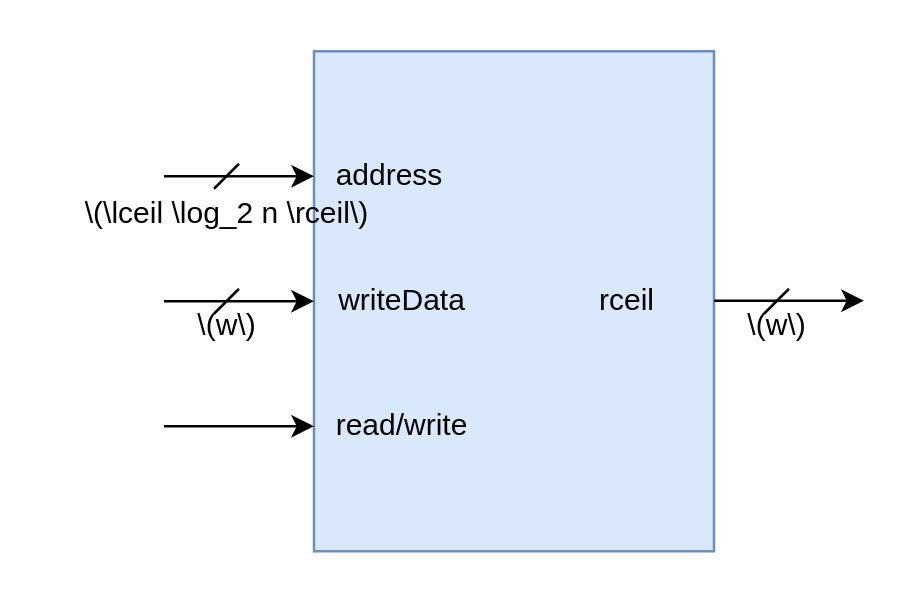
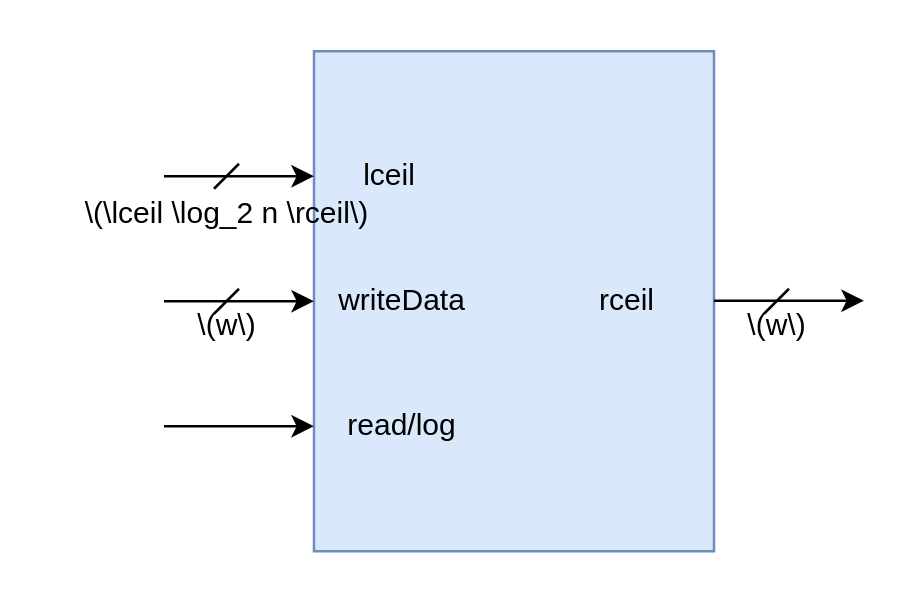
node "address": label "address" -> "lceil"
node "read/write": label "read/write" -> "read/log"
